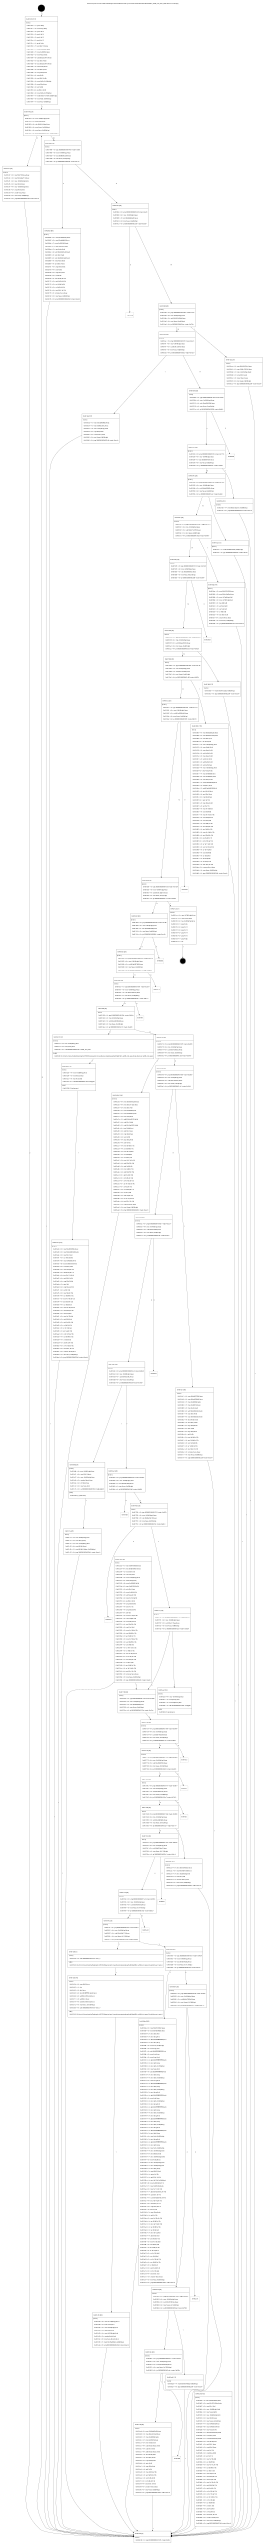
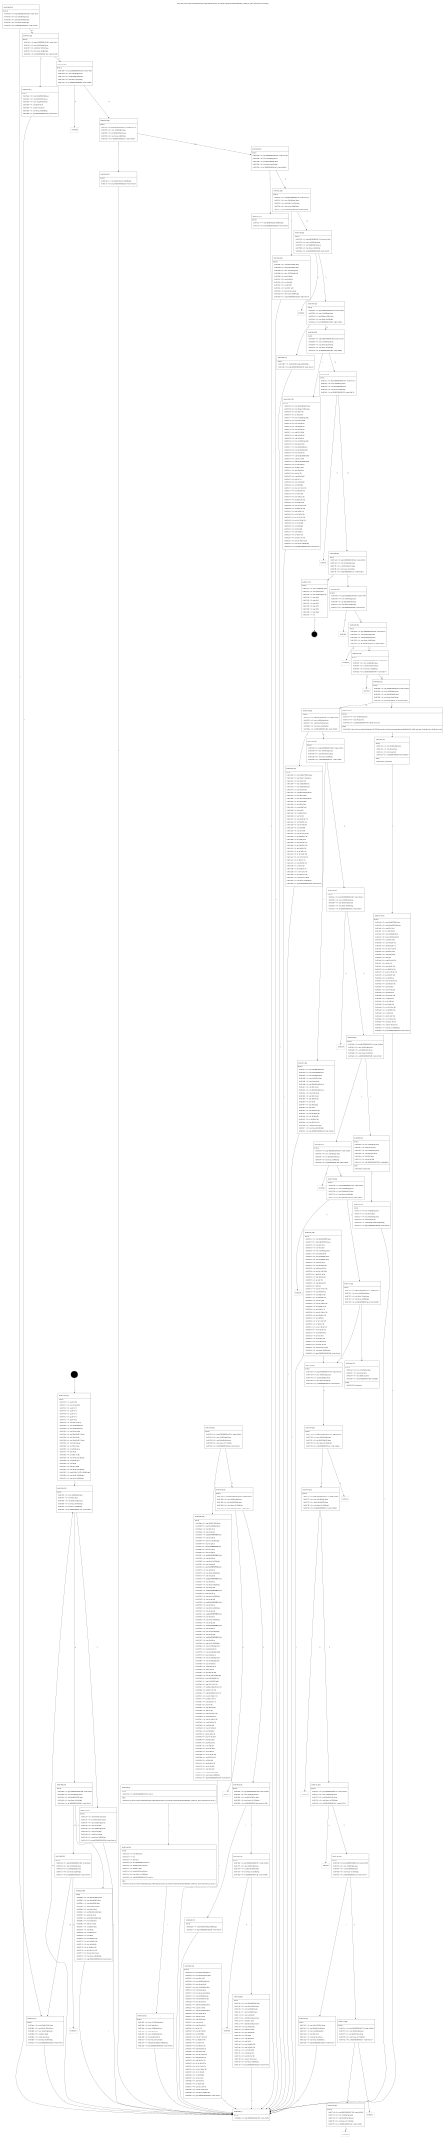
edge "0x4014b4 [28]" -> "0x4014d0 [28]": now "0x4014b4 [28]" -> "0x401bac [27]"
node "0x4017fc [28]": removed
